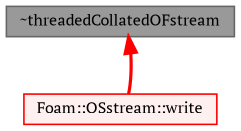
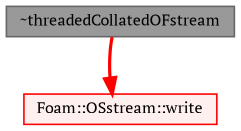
edge "Foam::OSstream::write" -> "~threadedCollatedOFstream": reversed
